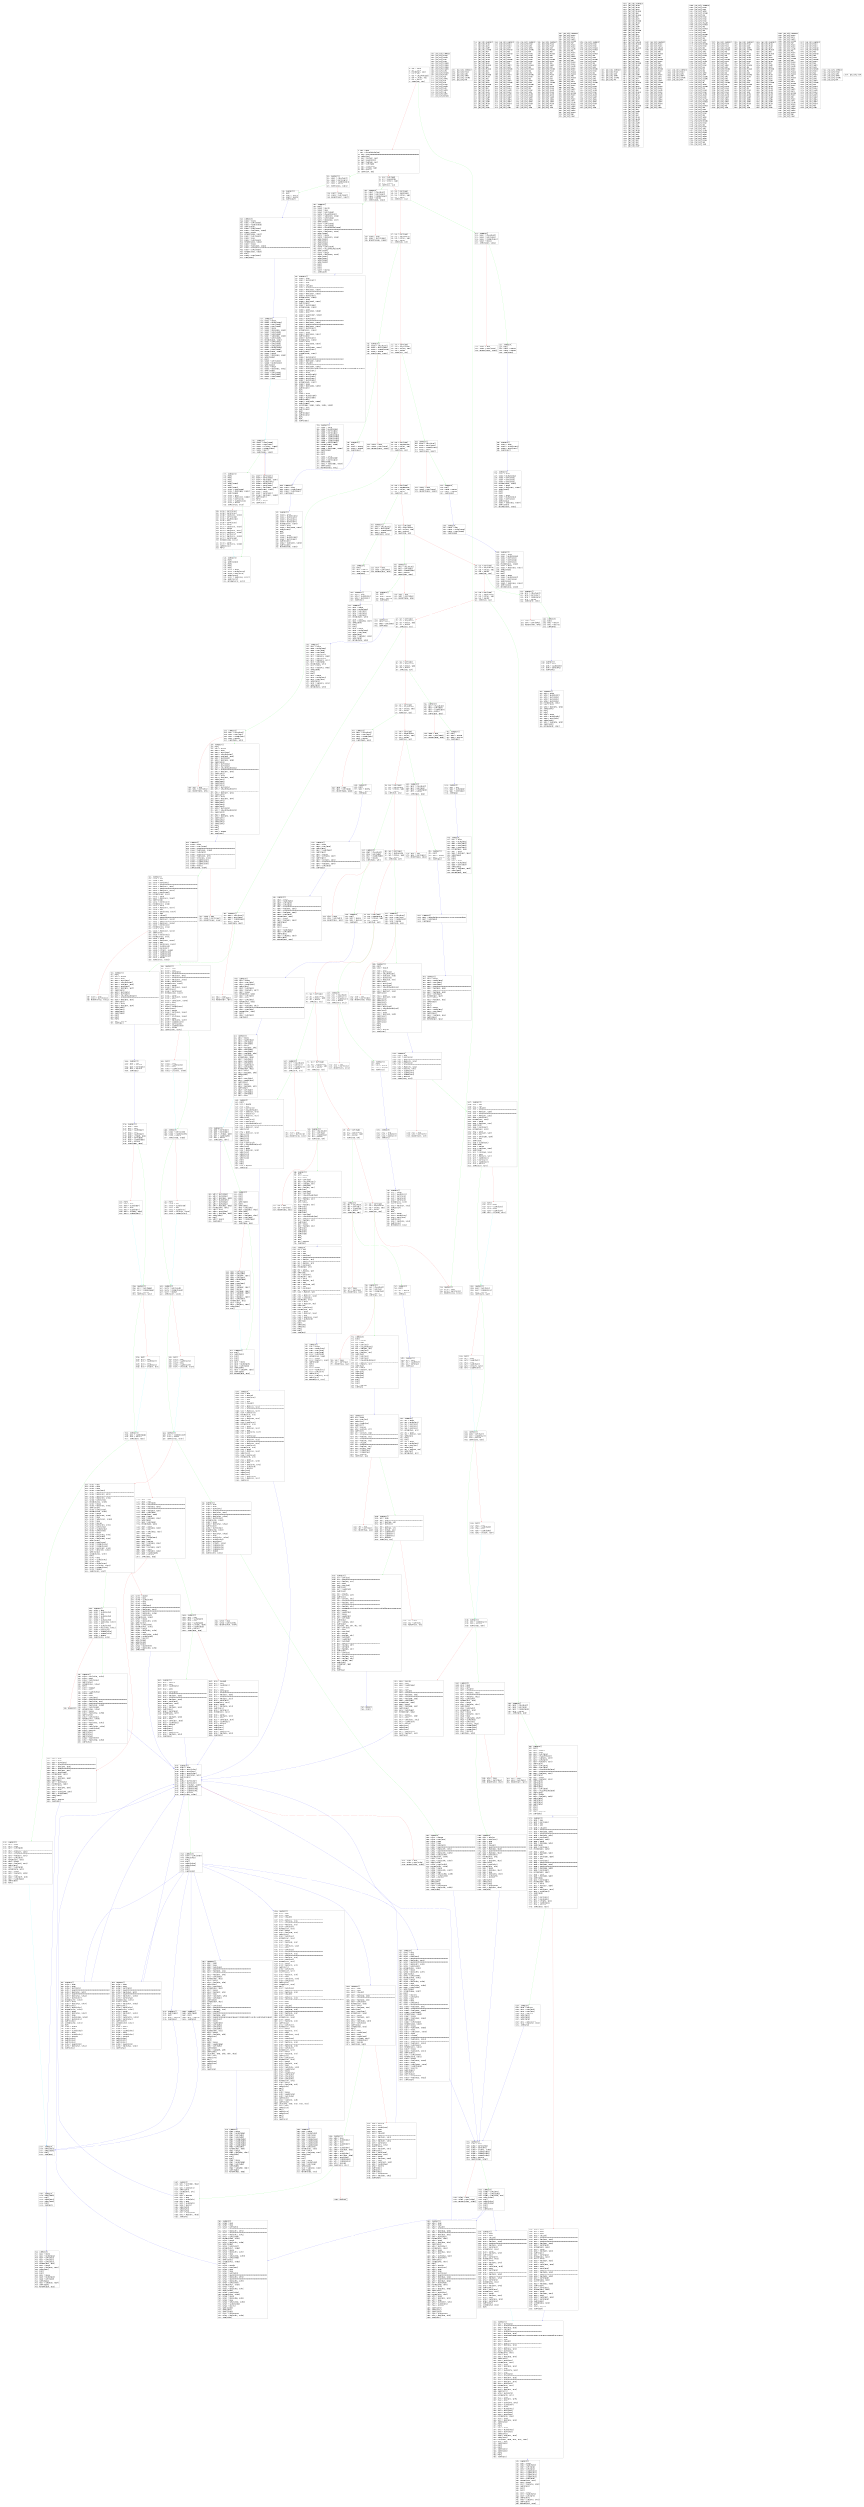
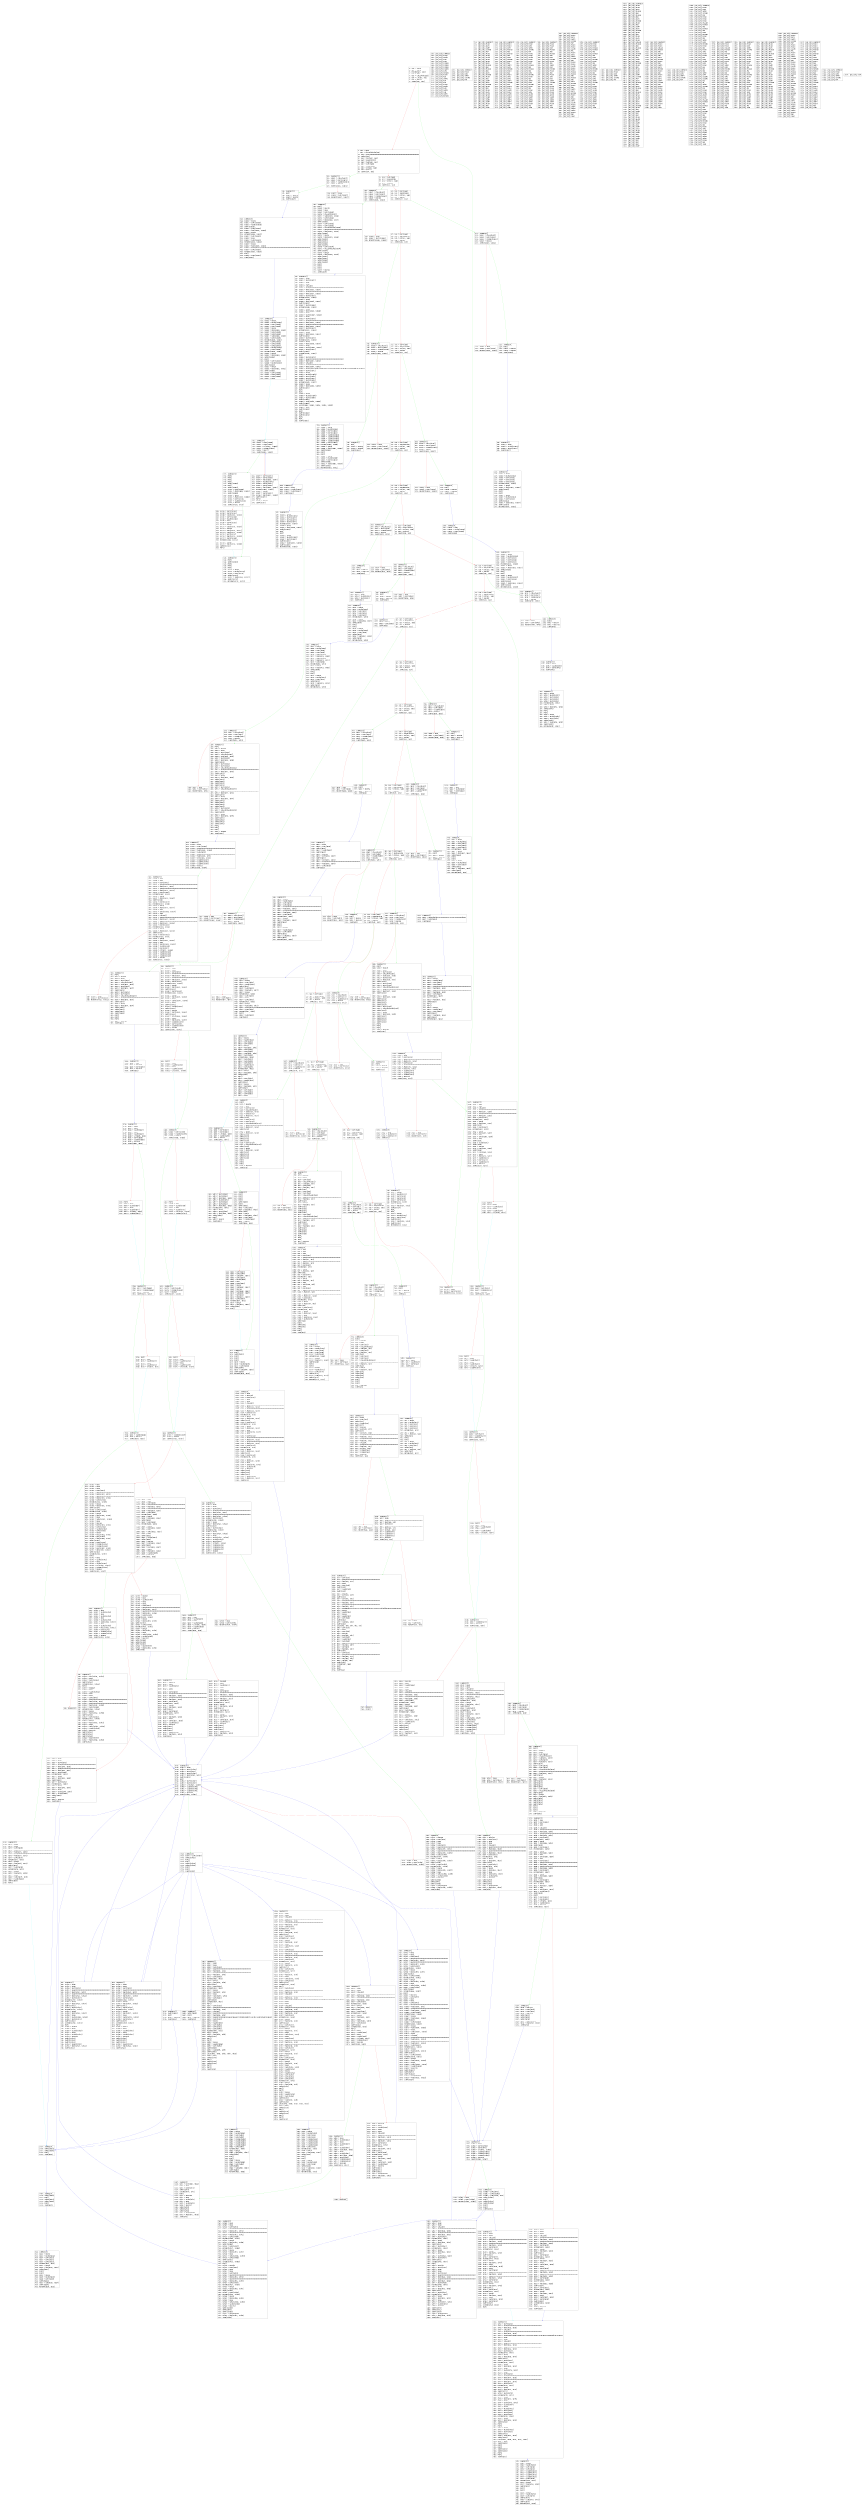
node "743: %C0 = #0x0 745: %C1 = DUP1(%C0) 746: REVERT(%C0, %C0)": removed
